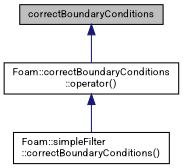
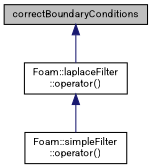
node "Foam::correctBoundaryConditions ::operator()": label "Foam::correctBoundaryConditions ::operator()" -> "Foam::laplaceFilter ::operator()"
node "Foam::simpleFilter ::correctBoundaryConditions()": label "Foam::simpleFilter ::correctBoundaryConditions()" -> "Foam::simpleFilter ::operator()"
